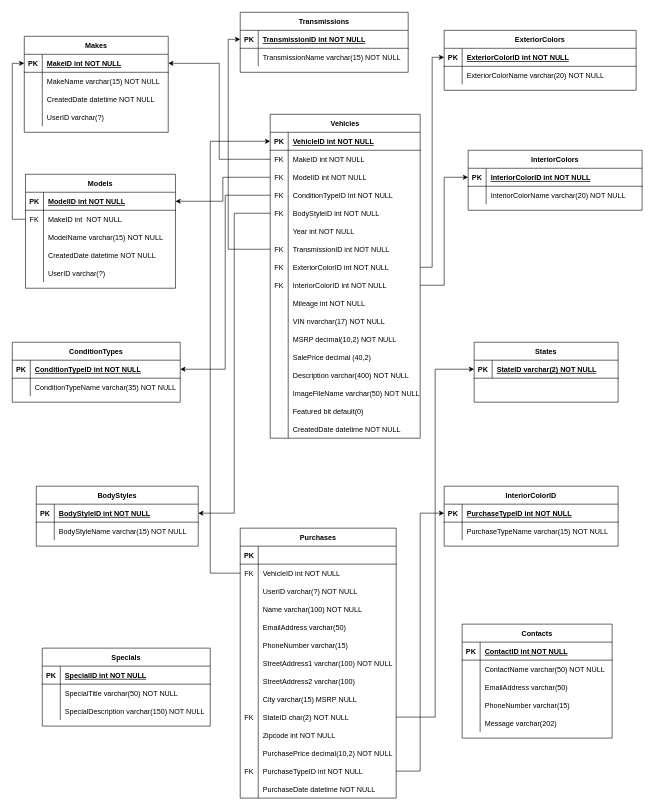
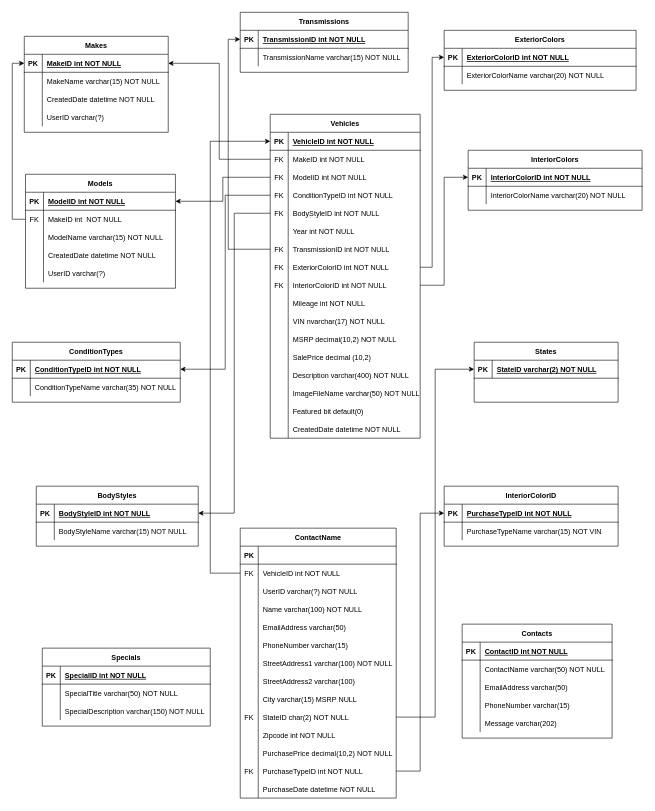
node "SalePrice decimal (40,2)": label "SalePrice decimal (40,2)" -> "SalePrice decimal (10,2)"
node "PurchaseTypeName varchar(15) NOT NULL": label "PurchaseTypeName varchar(15) NOT NULL" -> "PurchaseTypeName varchar(15) NOT VIN"
node "Purchases": label "Purchases" -> "ContactName"
